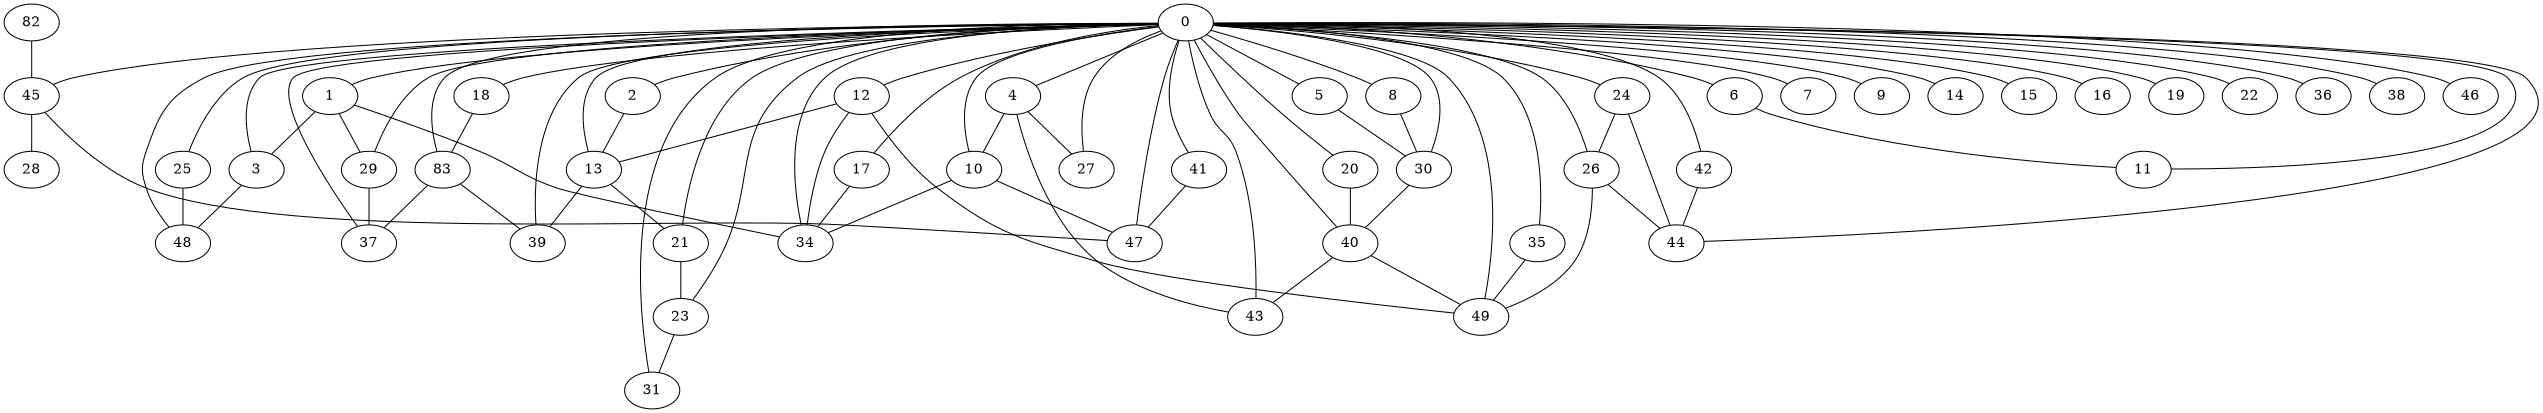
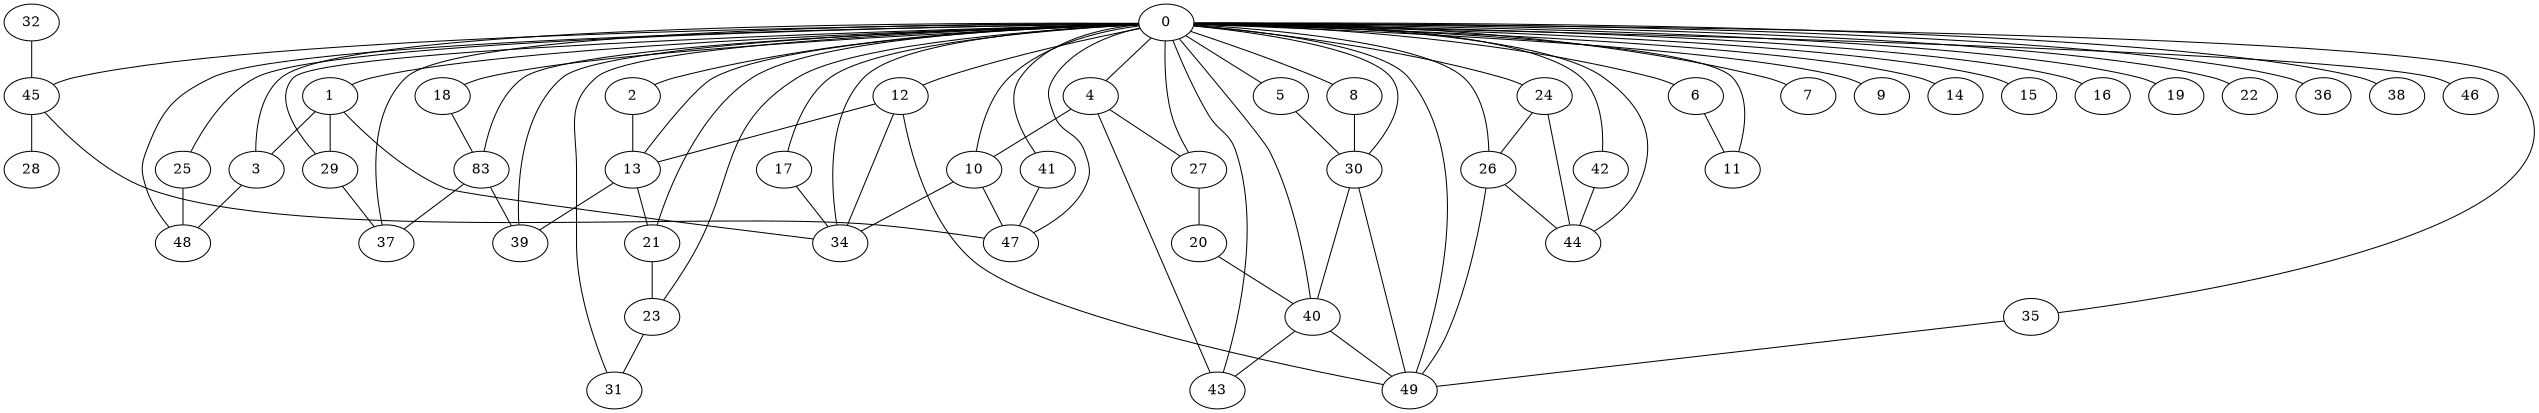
node "82": label "82" -> "32"
edge "0" -- "20": now "27" -- "20"
edge "30" -- "49": added
